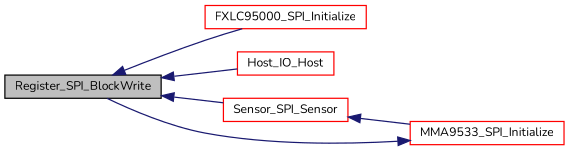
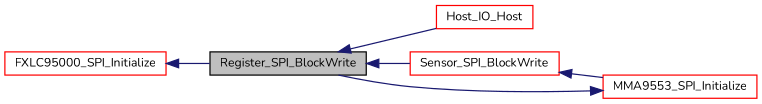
edge "FXLC95000_SPI_Initialize" -> "Register_SPI_BlockWrite": reversed
node "Sensor_SPI_Sensor": label "Sensor_SPI_Sensor" -> "Sensor_SPI_BlockWrite"
node "MMA9533_SPI_Initialize": label "MMA9533_SPI_Initialize" -> "MMA9553_SPI_Initialize"
